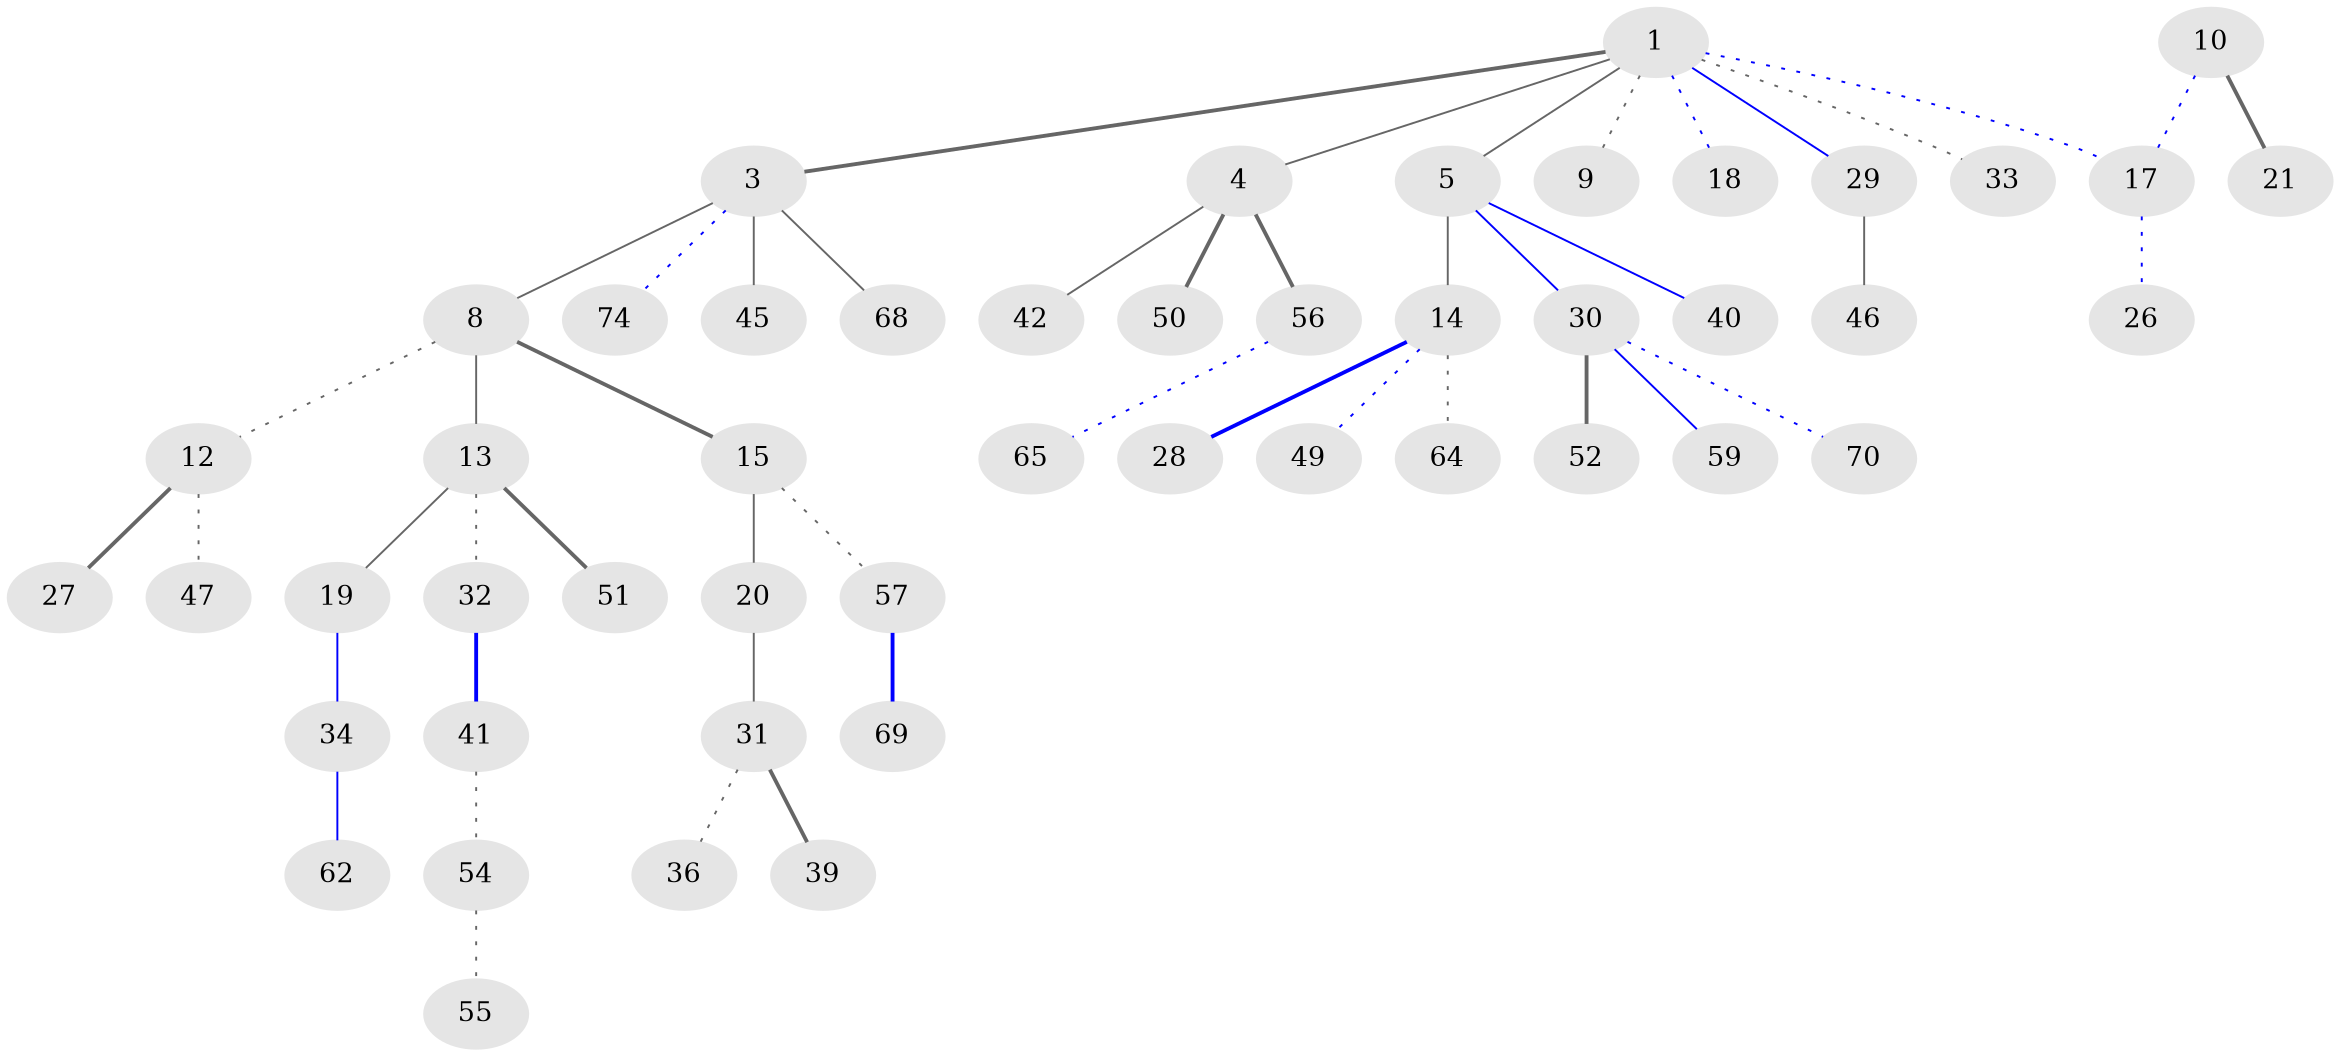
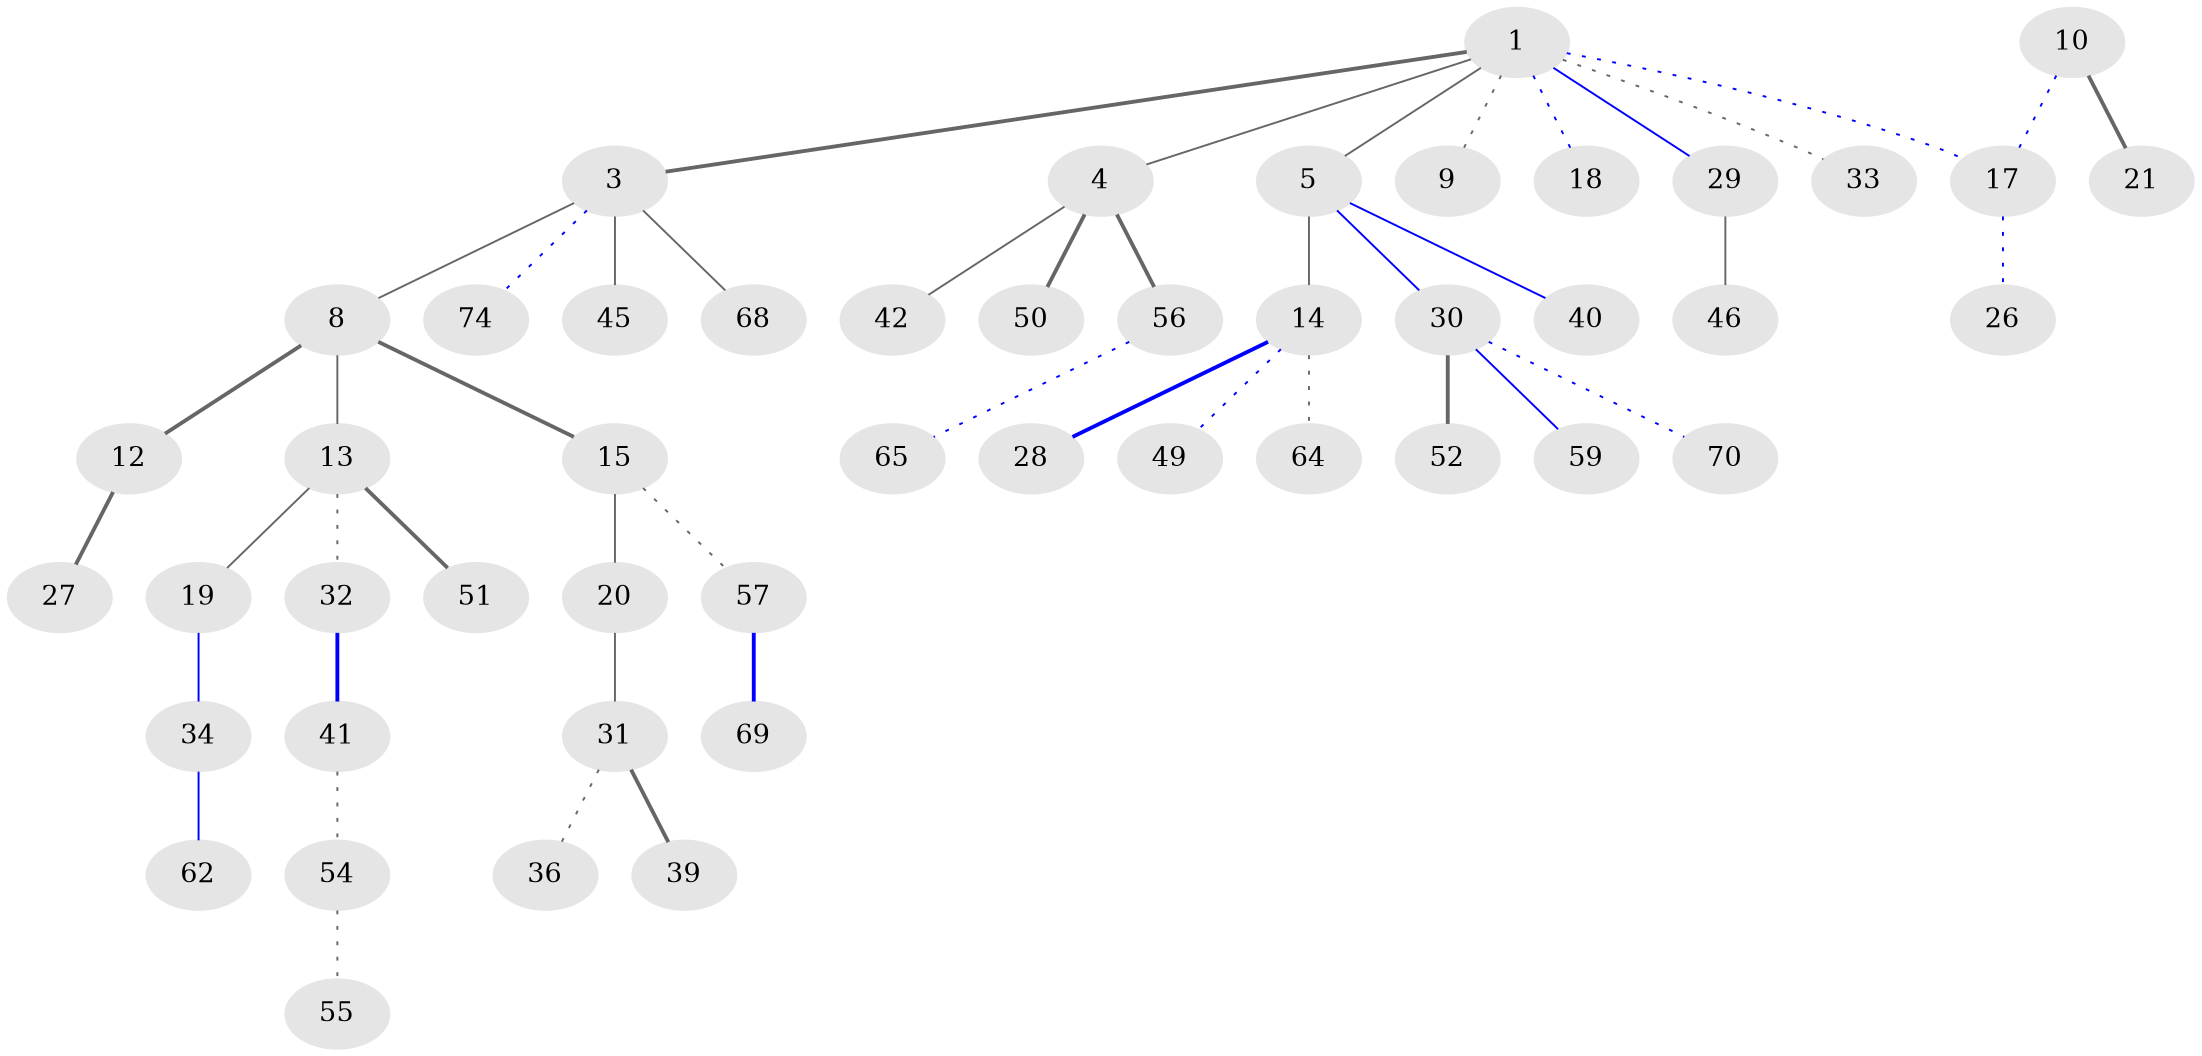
edge "8" -- "12": style dotted -> bold
node "47": removed
